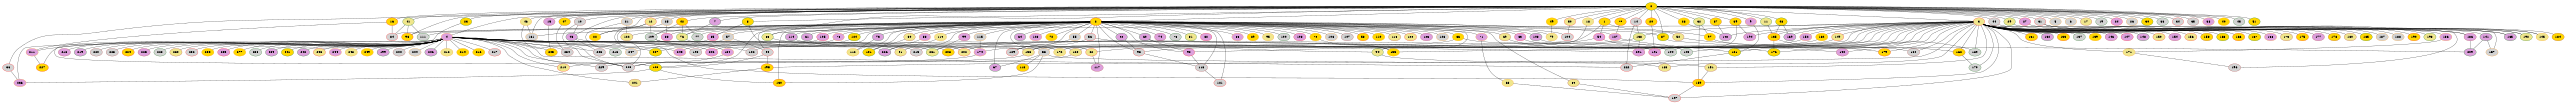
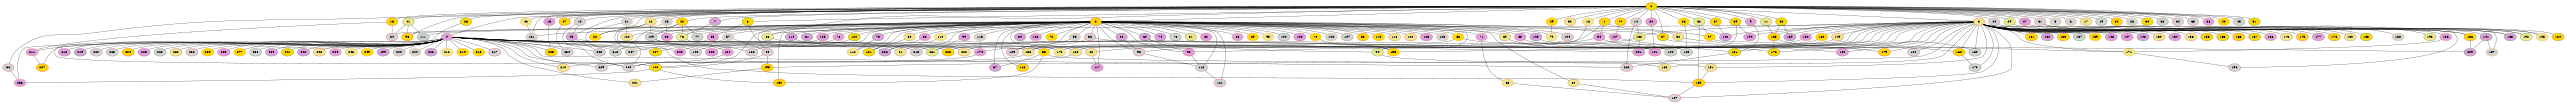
node "20": fillcolor gold -> plum
node "24": fillcolor plum -> gold
edge "42" -- "213": added
edge "50" -- "104": removed
node "187": removed
node "190": removed
node "186": fillcolor plum -> gold
edge "3" -- "143": now "28" -- "143"
edge "46" -- "240": removed
edge "97" -- "164": now "97" -- "171"
node "53": fillcolor lightgrey -> gold
edge "53" -- "113": now "2" -- "113"
